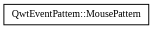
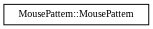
node "QwtEventPattern::MousePattern": label "QwtEventPattern::MousePattern" -> "MousePattern::MousePattern"
